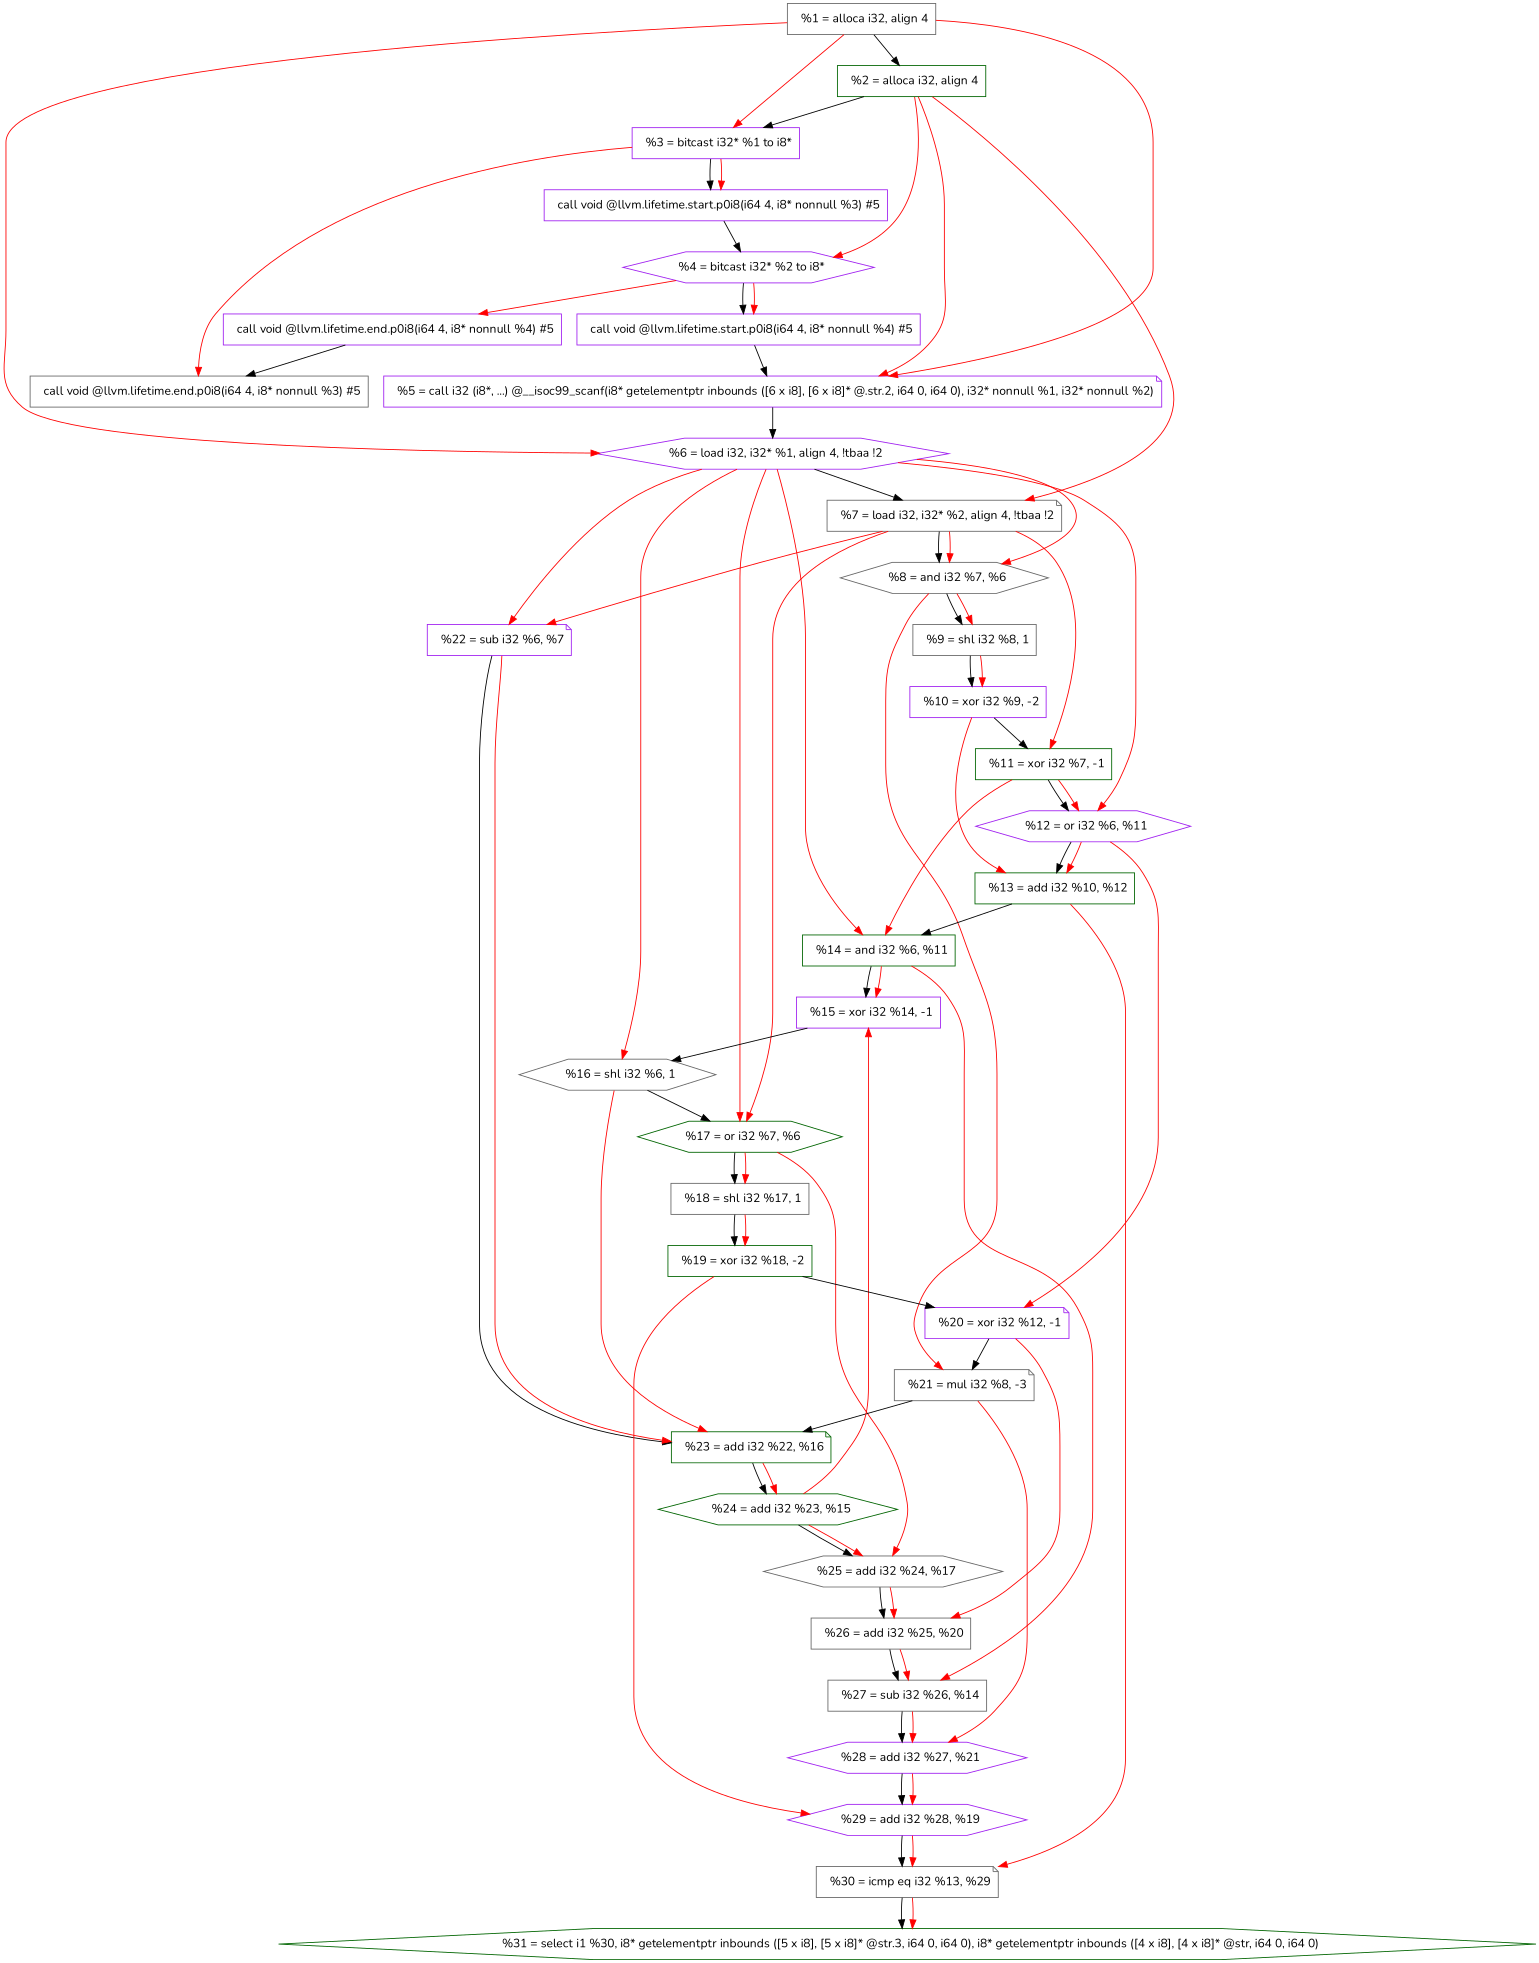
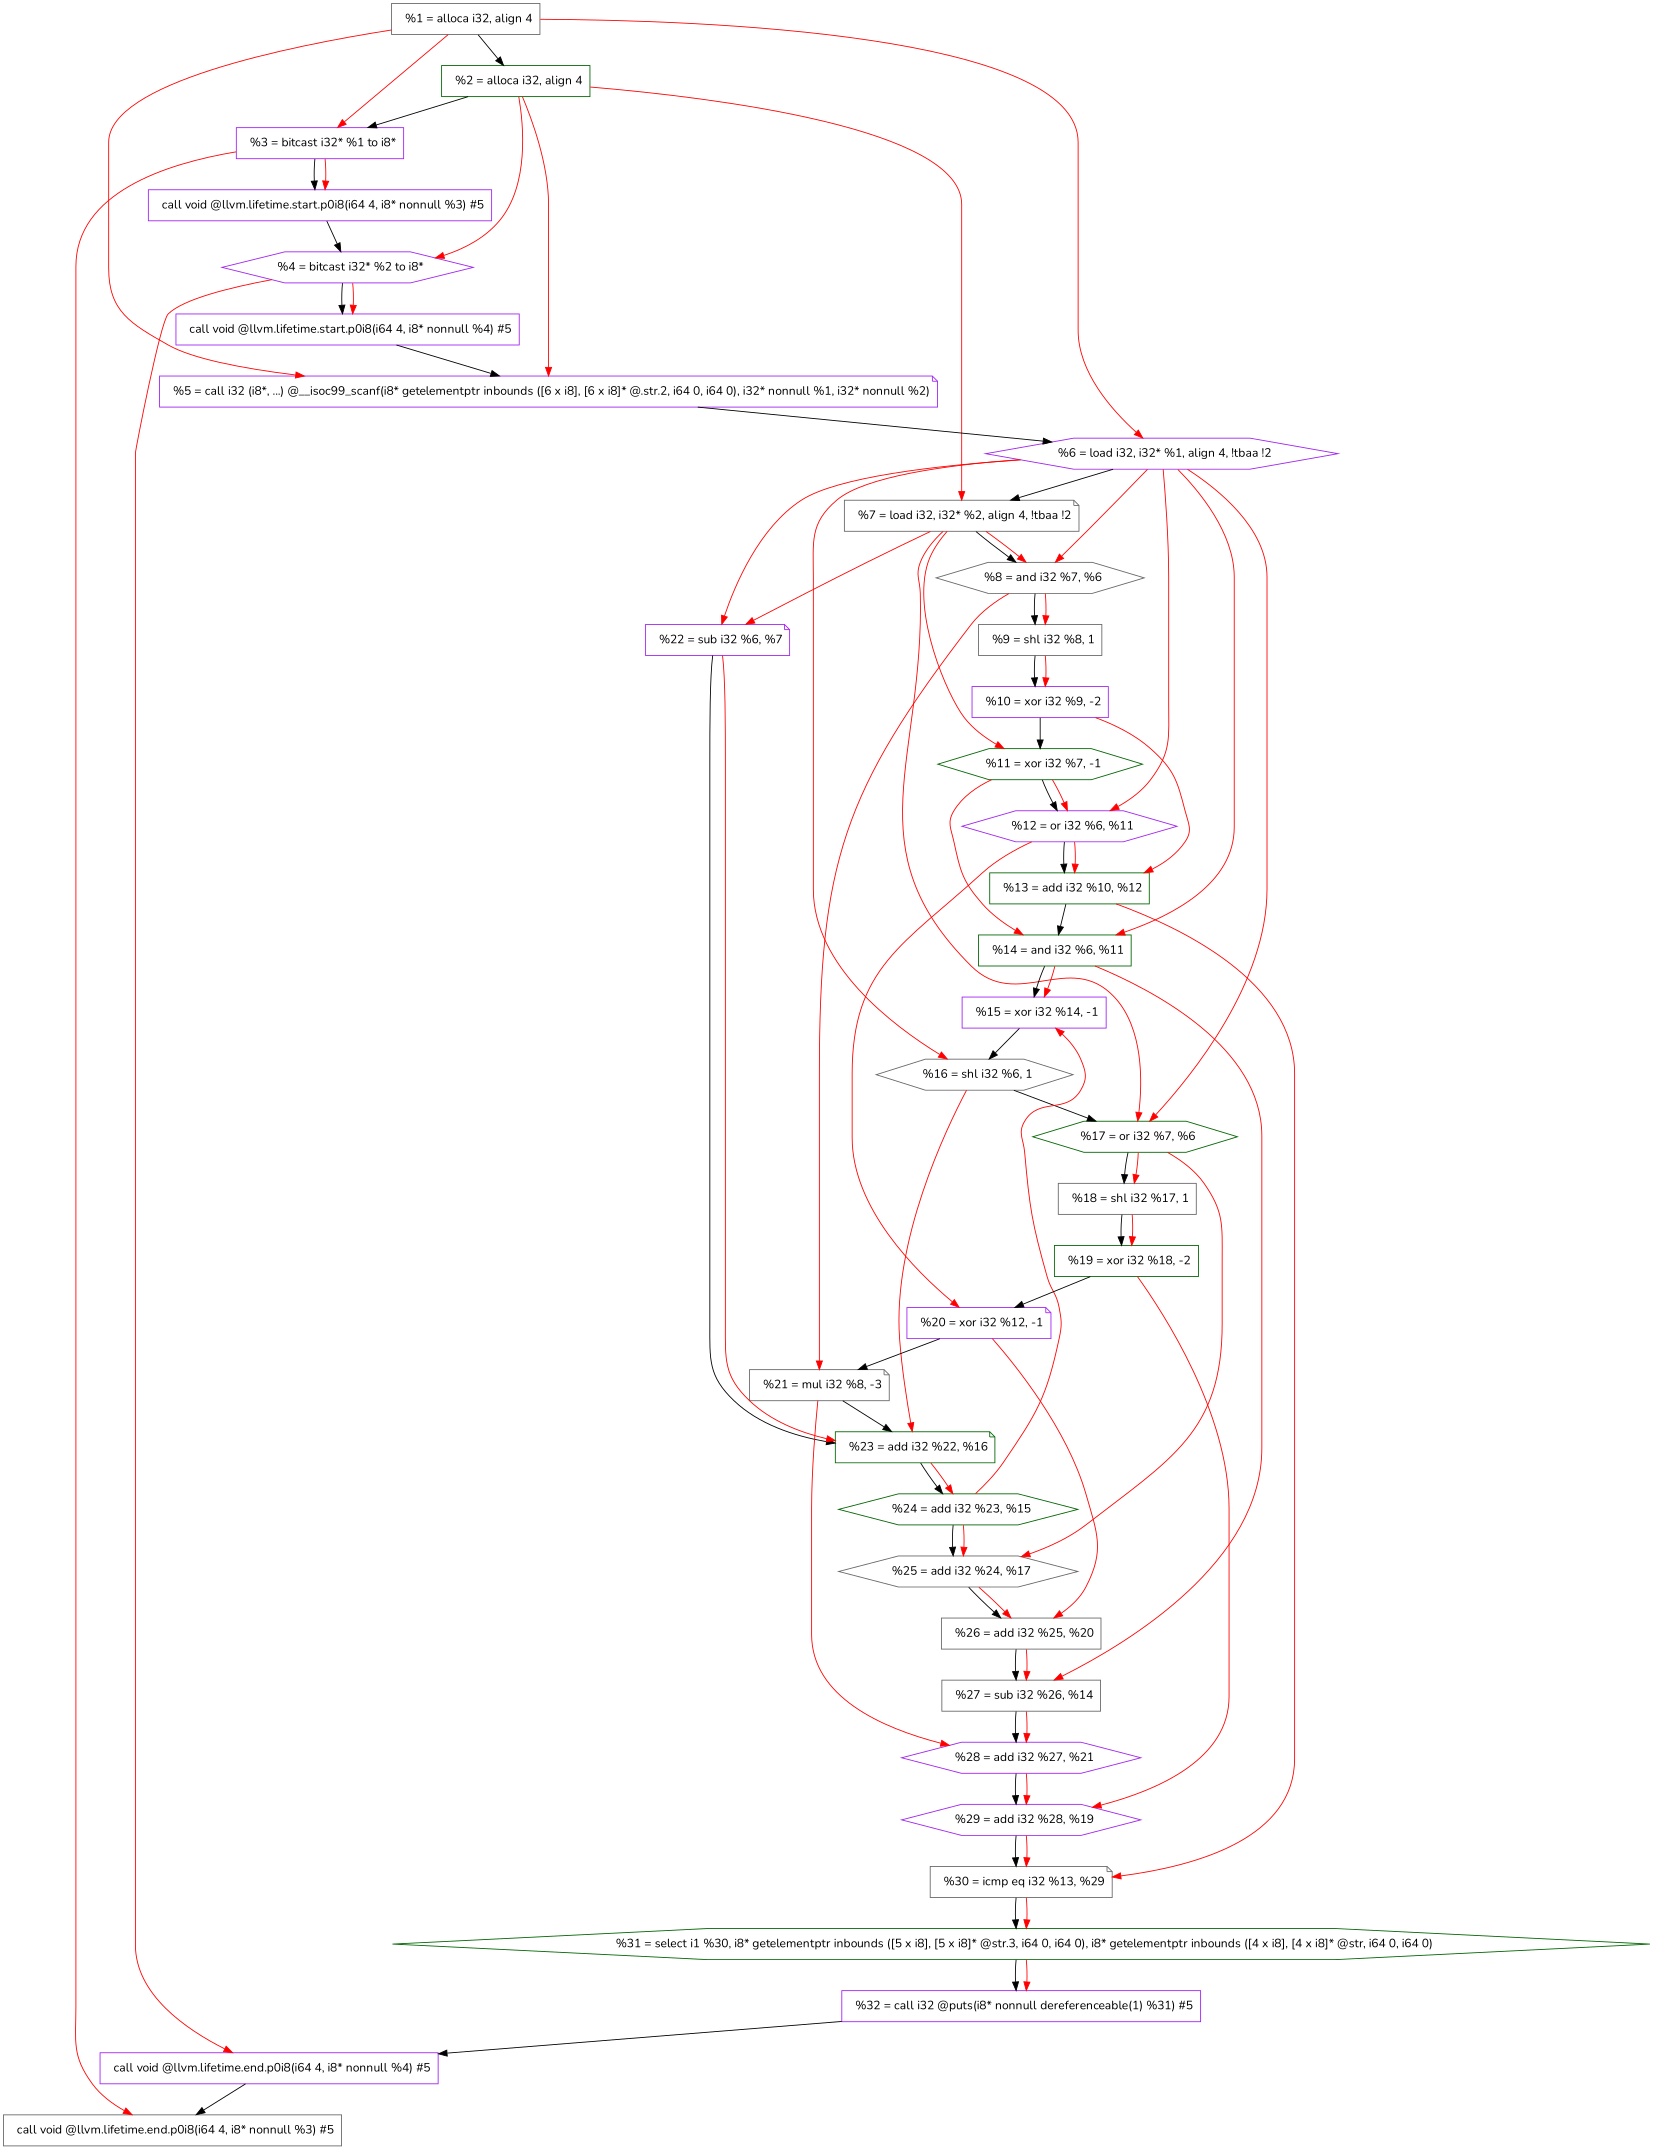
node "%11 = xor i32 %7, -1": shape box -> hexagon
node "%32 = call i32 @puts(i8* nonnull dereferenceable(1) %31) #5": added
